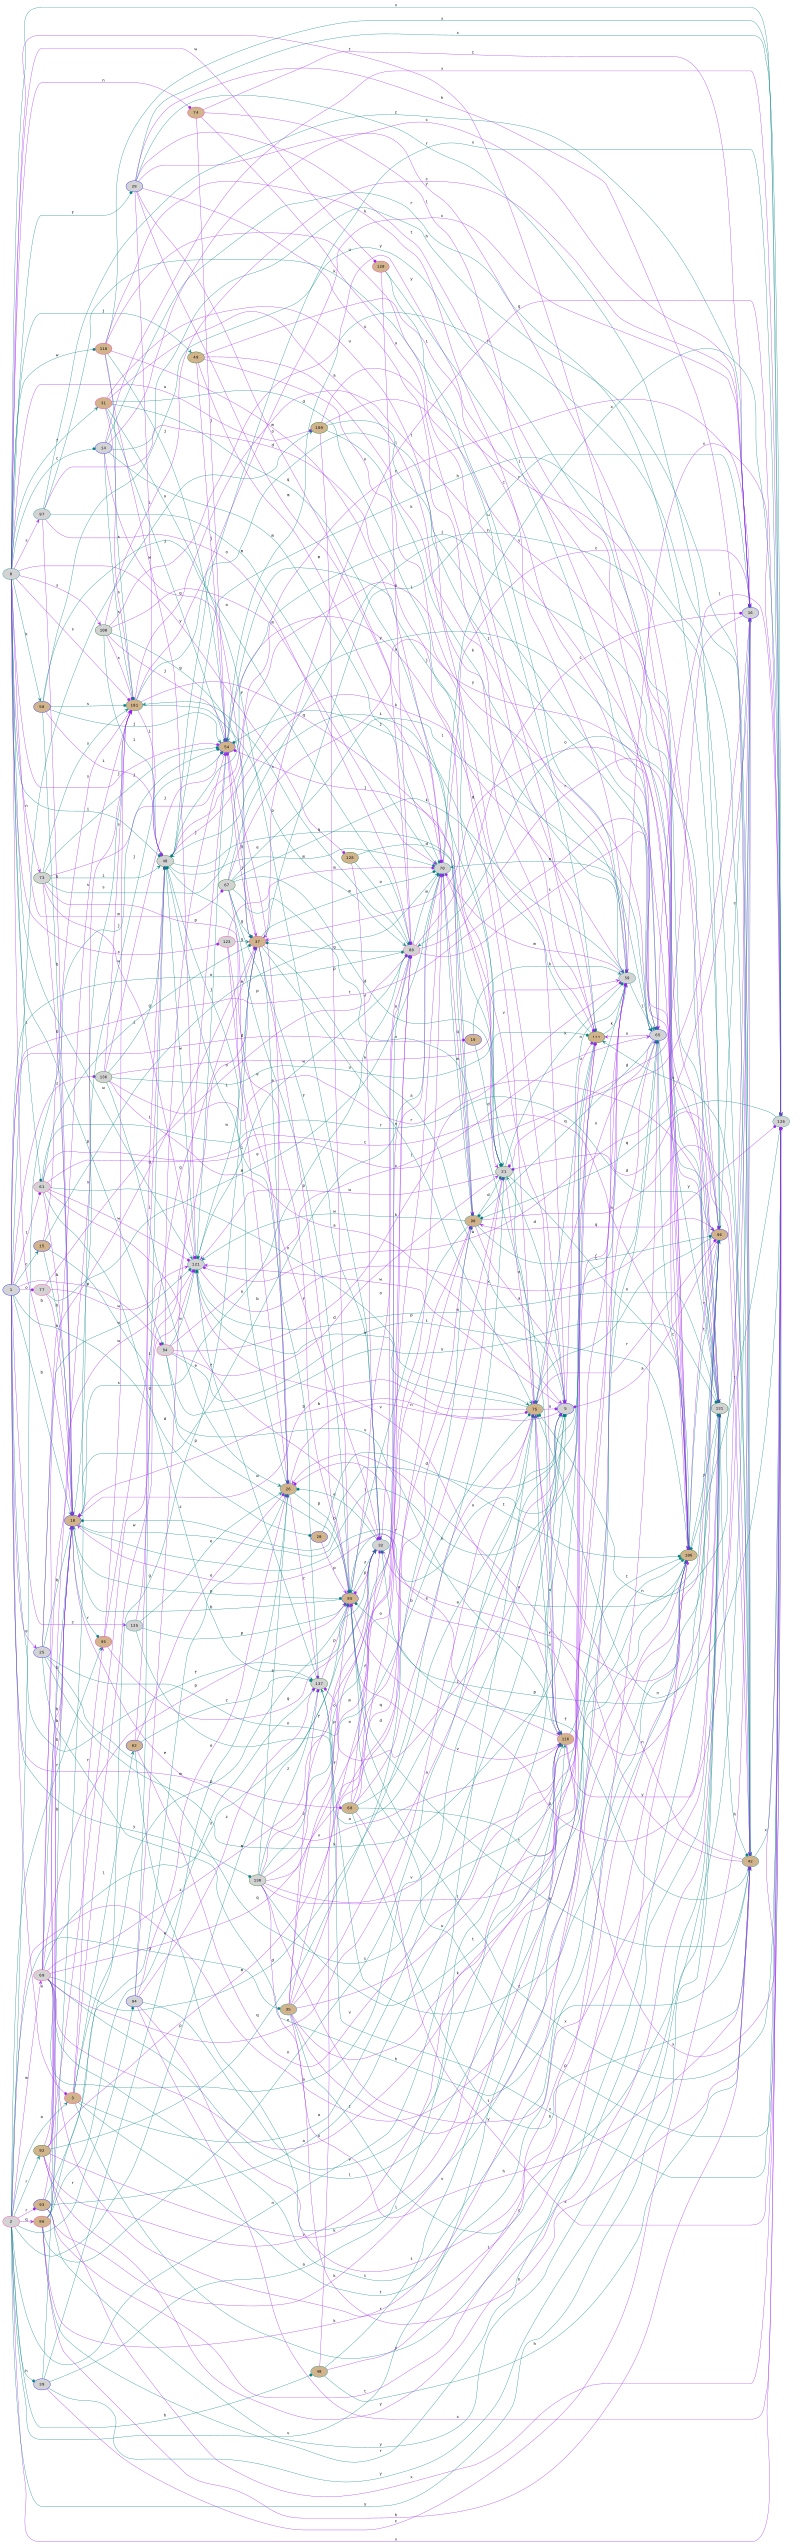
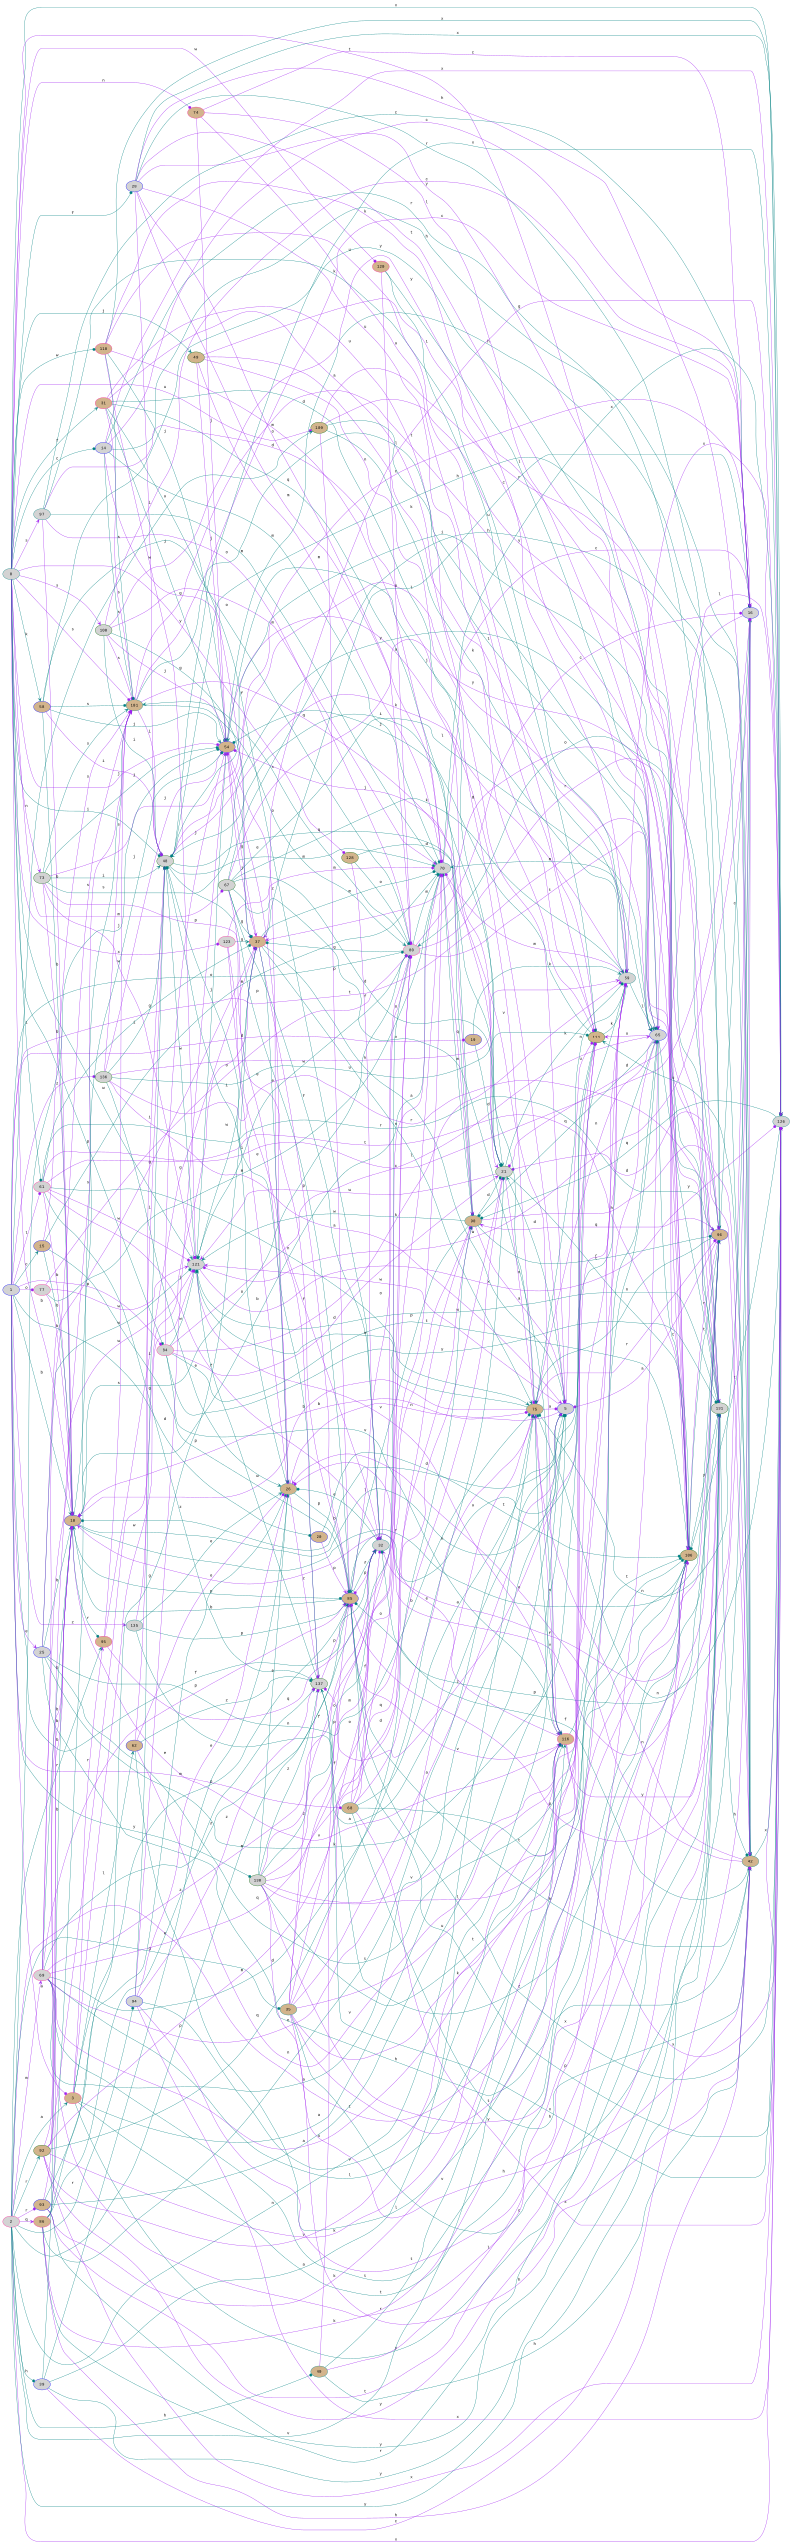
edge "54" -> "137": added, label "z"
